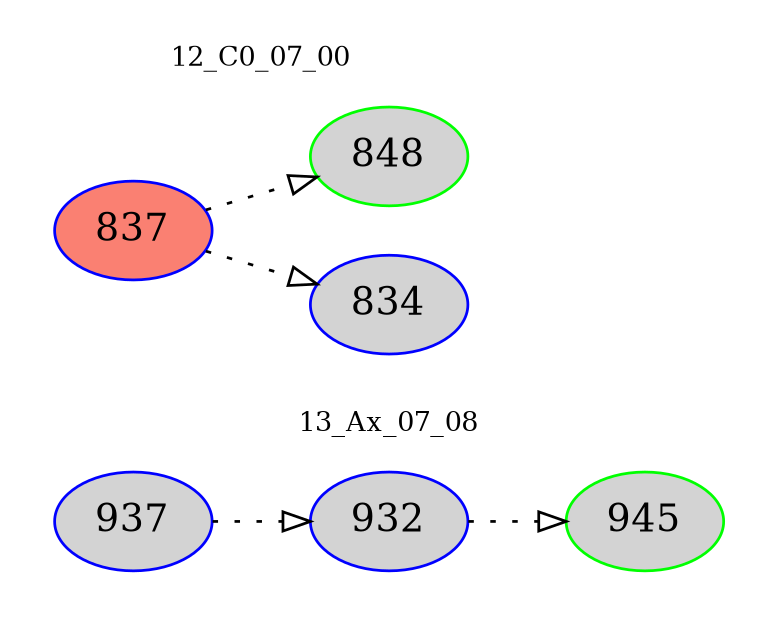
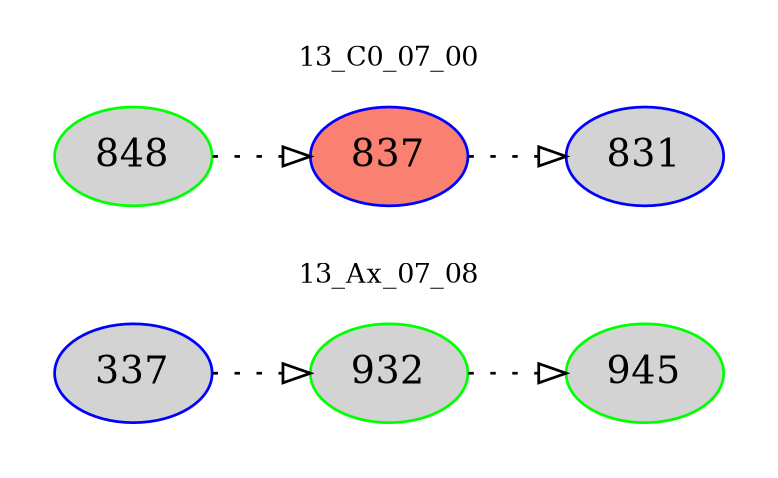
cluster "12_C0_07_00": label "12_C0_07_00" -> "13_C0_07_00"
edge "837" -> "848": reversed
node "834": label "834" -> "831"
node "937": label "937" -> "337"
node "932": color blue -> green
